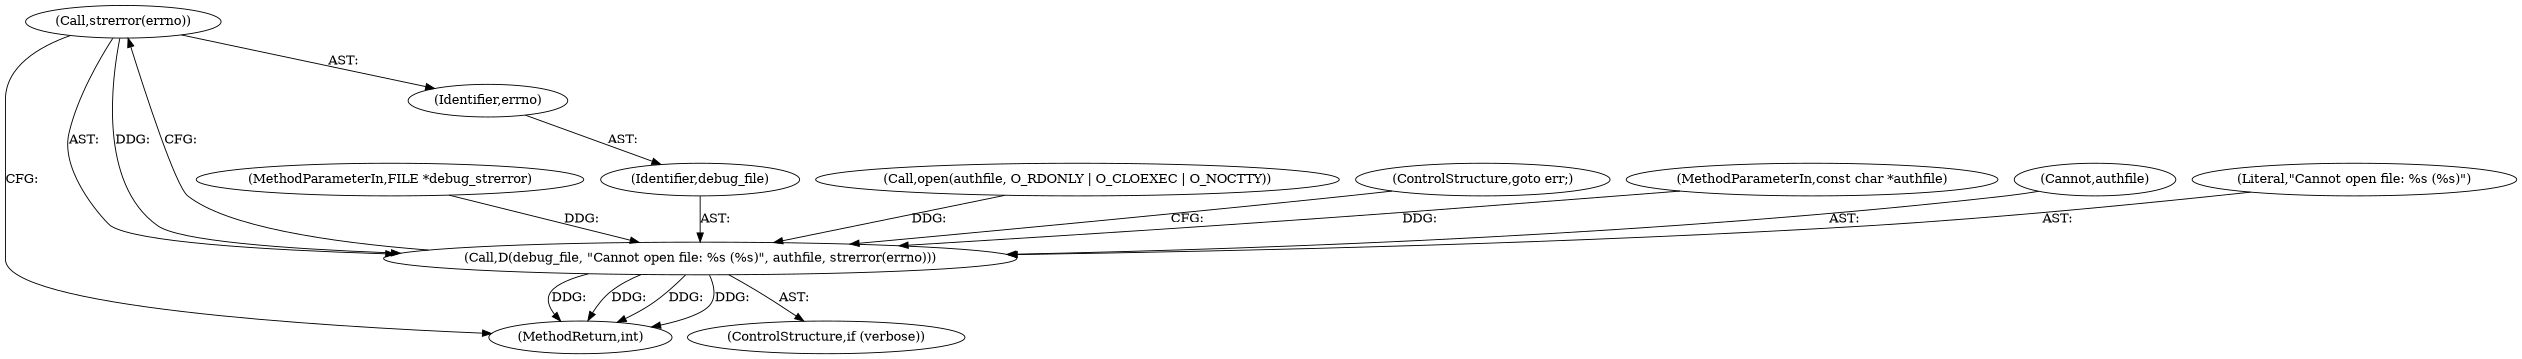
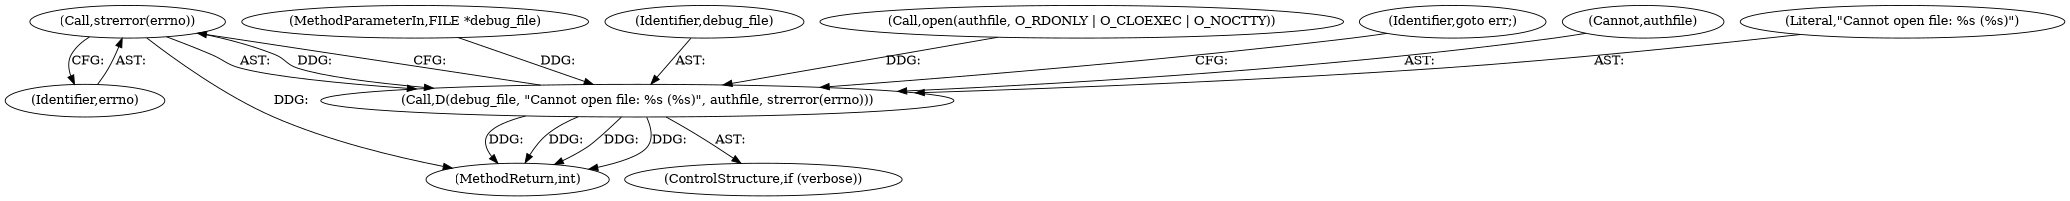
edge "(Call,strerror(errno))" -> "(Identifier,errno)": label "AST: " -> "CFG: "
edge "(Identifier,errno)" -> "(Identifier,debug_file)": now "(Identifier,errno)" -> "(Call,strerror(errno))"
edge "(Call,strerror(errno))" -> "(MethodReturn,int)": label "CFG: " -> "DDG: "
node "(MethodParameterIn,FILE *debug_strerror)": label "(MethodParameterIn,FILE *debug_strerror)" -> "(MethodParameterIn,FILE *debug_file)"
node "(ControlStructure,goto err;)": label "(ControlStructure,goto err;)" -> "(Identifier,goto err;)"
node "(MethodParameterIn,const char *authfile)": removed
